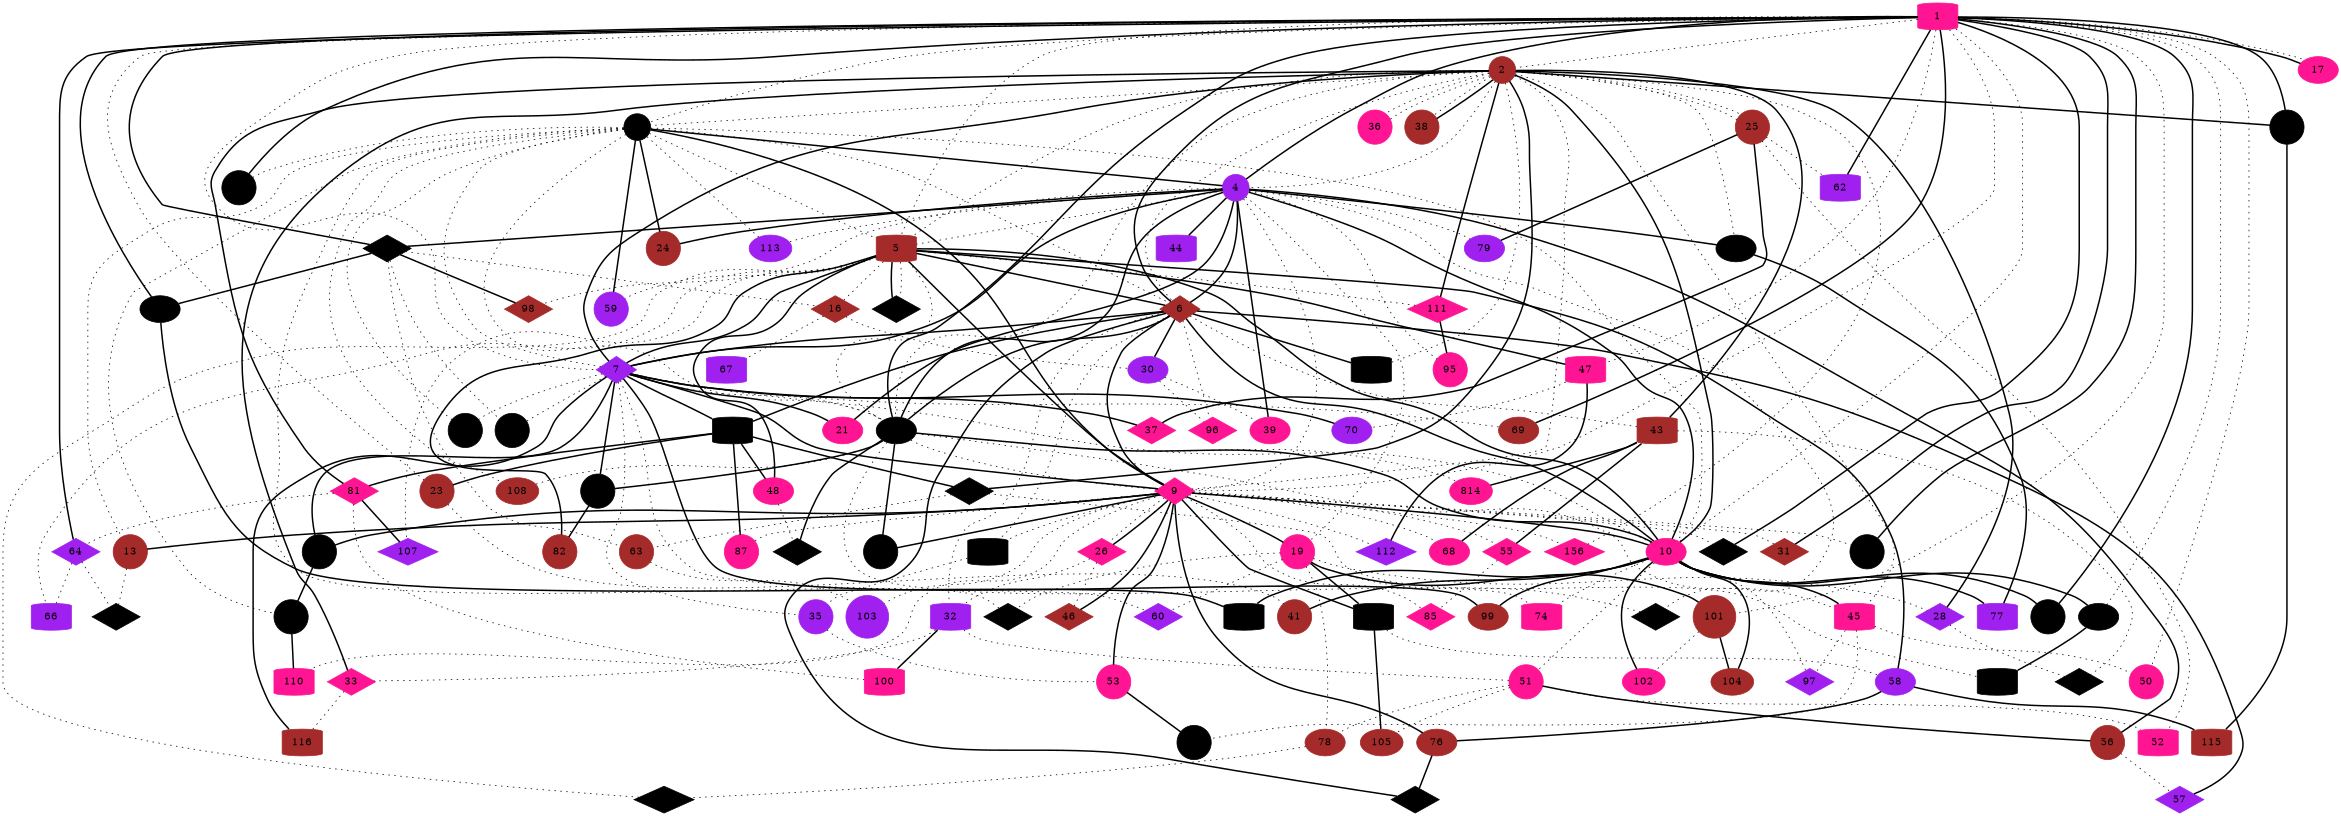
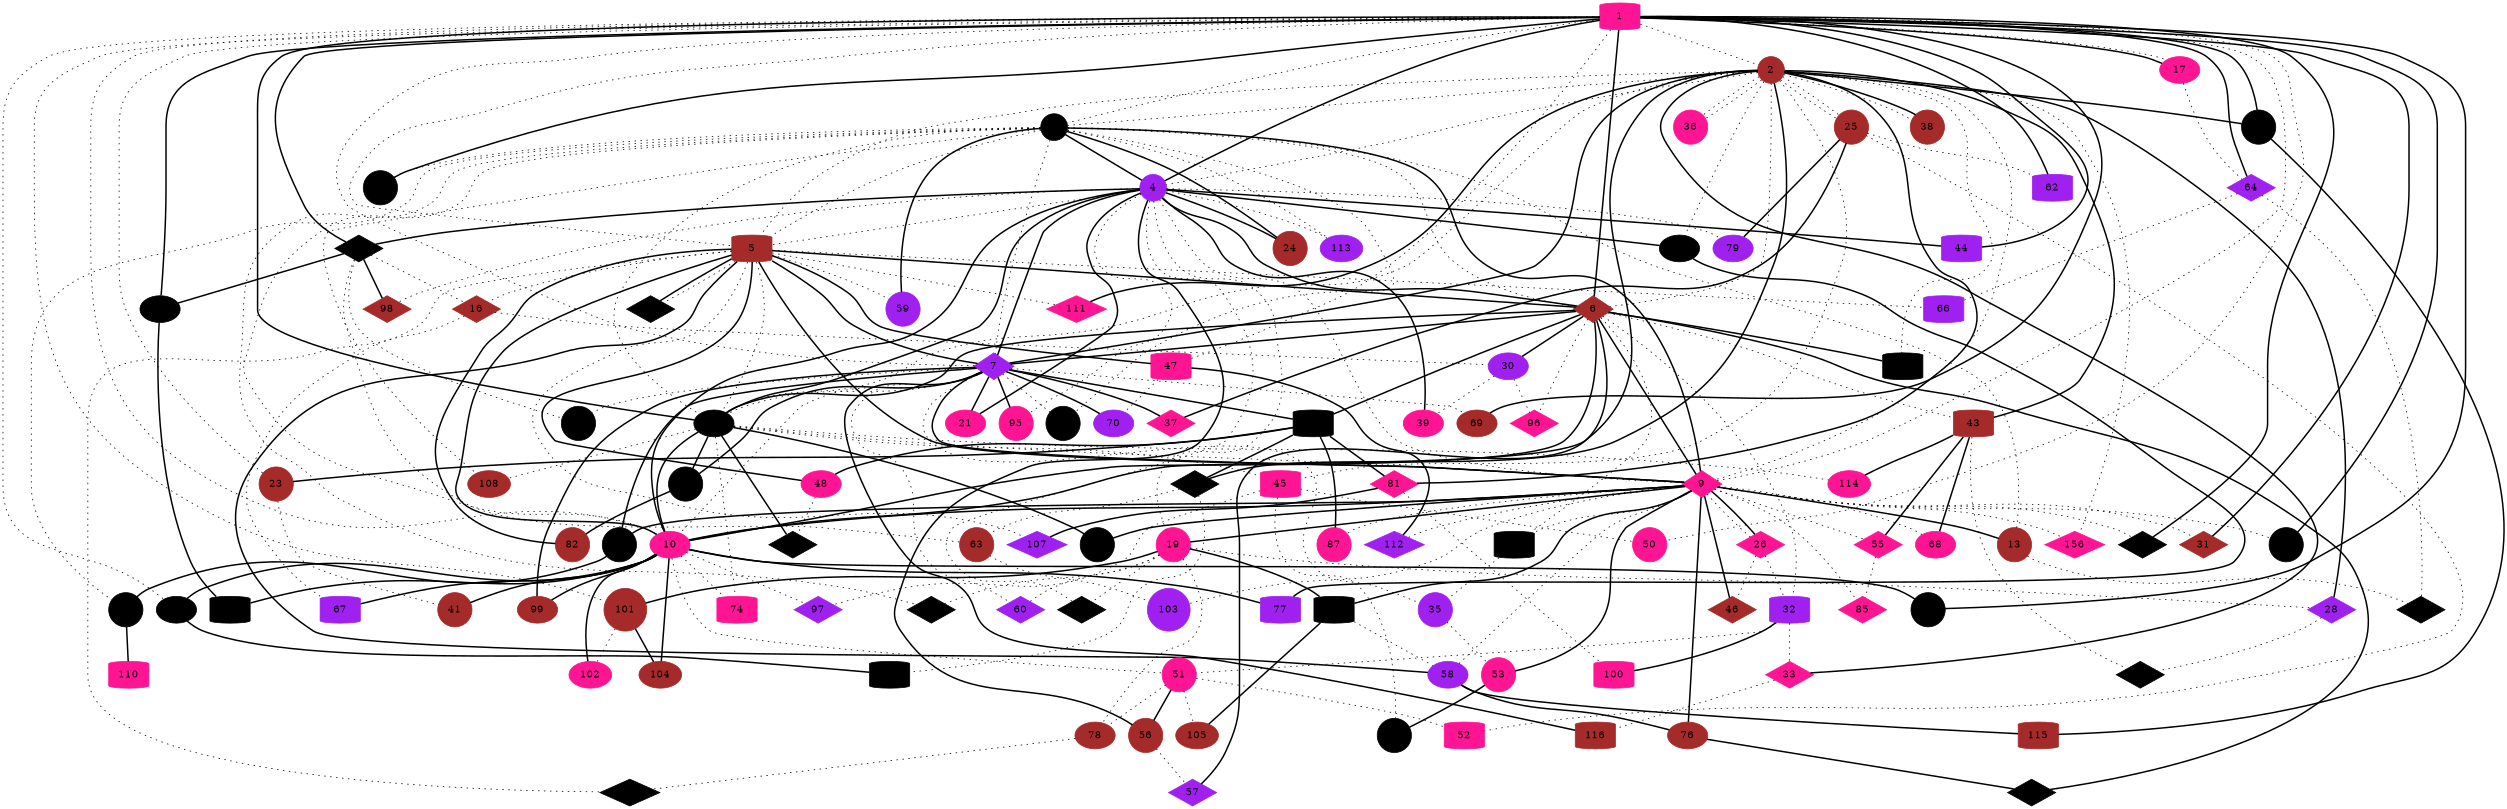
edge "1" -- "44": added
edge "111" -- "95": now "7" -- "95"
node "814": label "814" -> "114"
edge "81" -- "64": now "17" -- "64"
edge "10" -- "45": now "10" -- "67"
edge "9" -- "110": now "9" -- "58"
